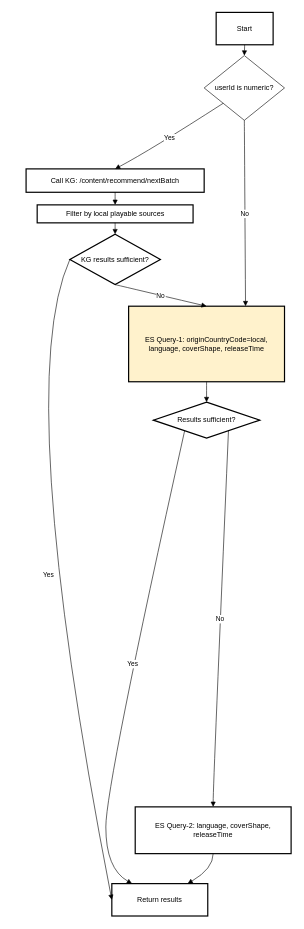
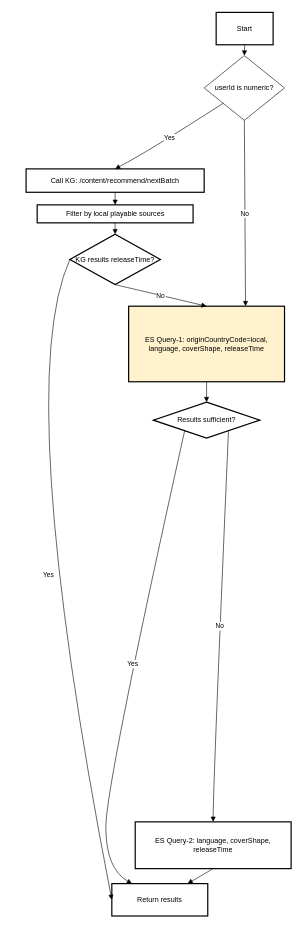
node "KG results sufficient?": label "KG results sufficient?" -> "KG results releaseTime?"
node "ES Query-2: language, coverShape, releaseTime": moved (213, 831) -> (213, 846)
